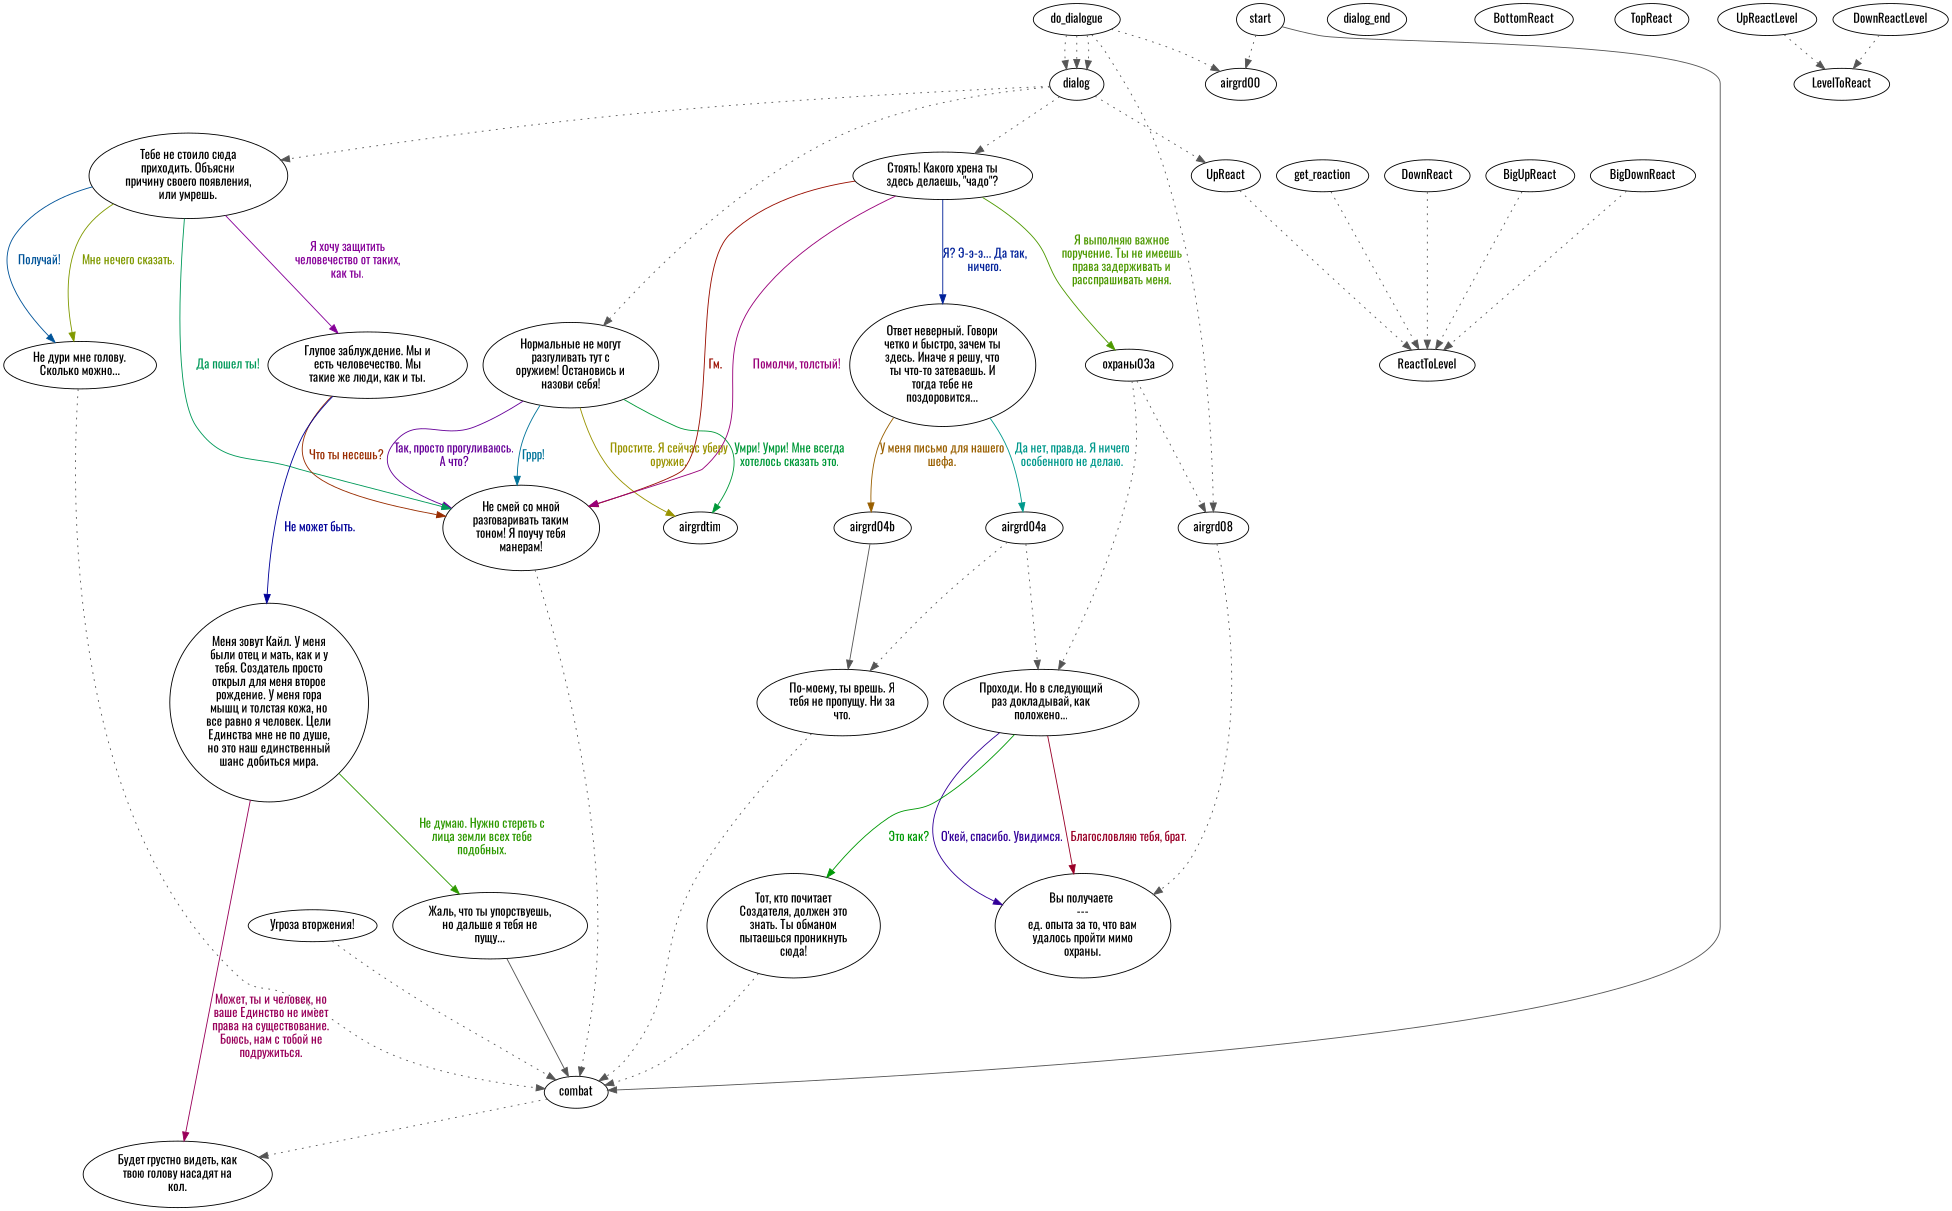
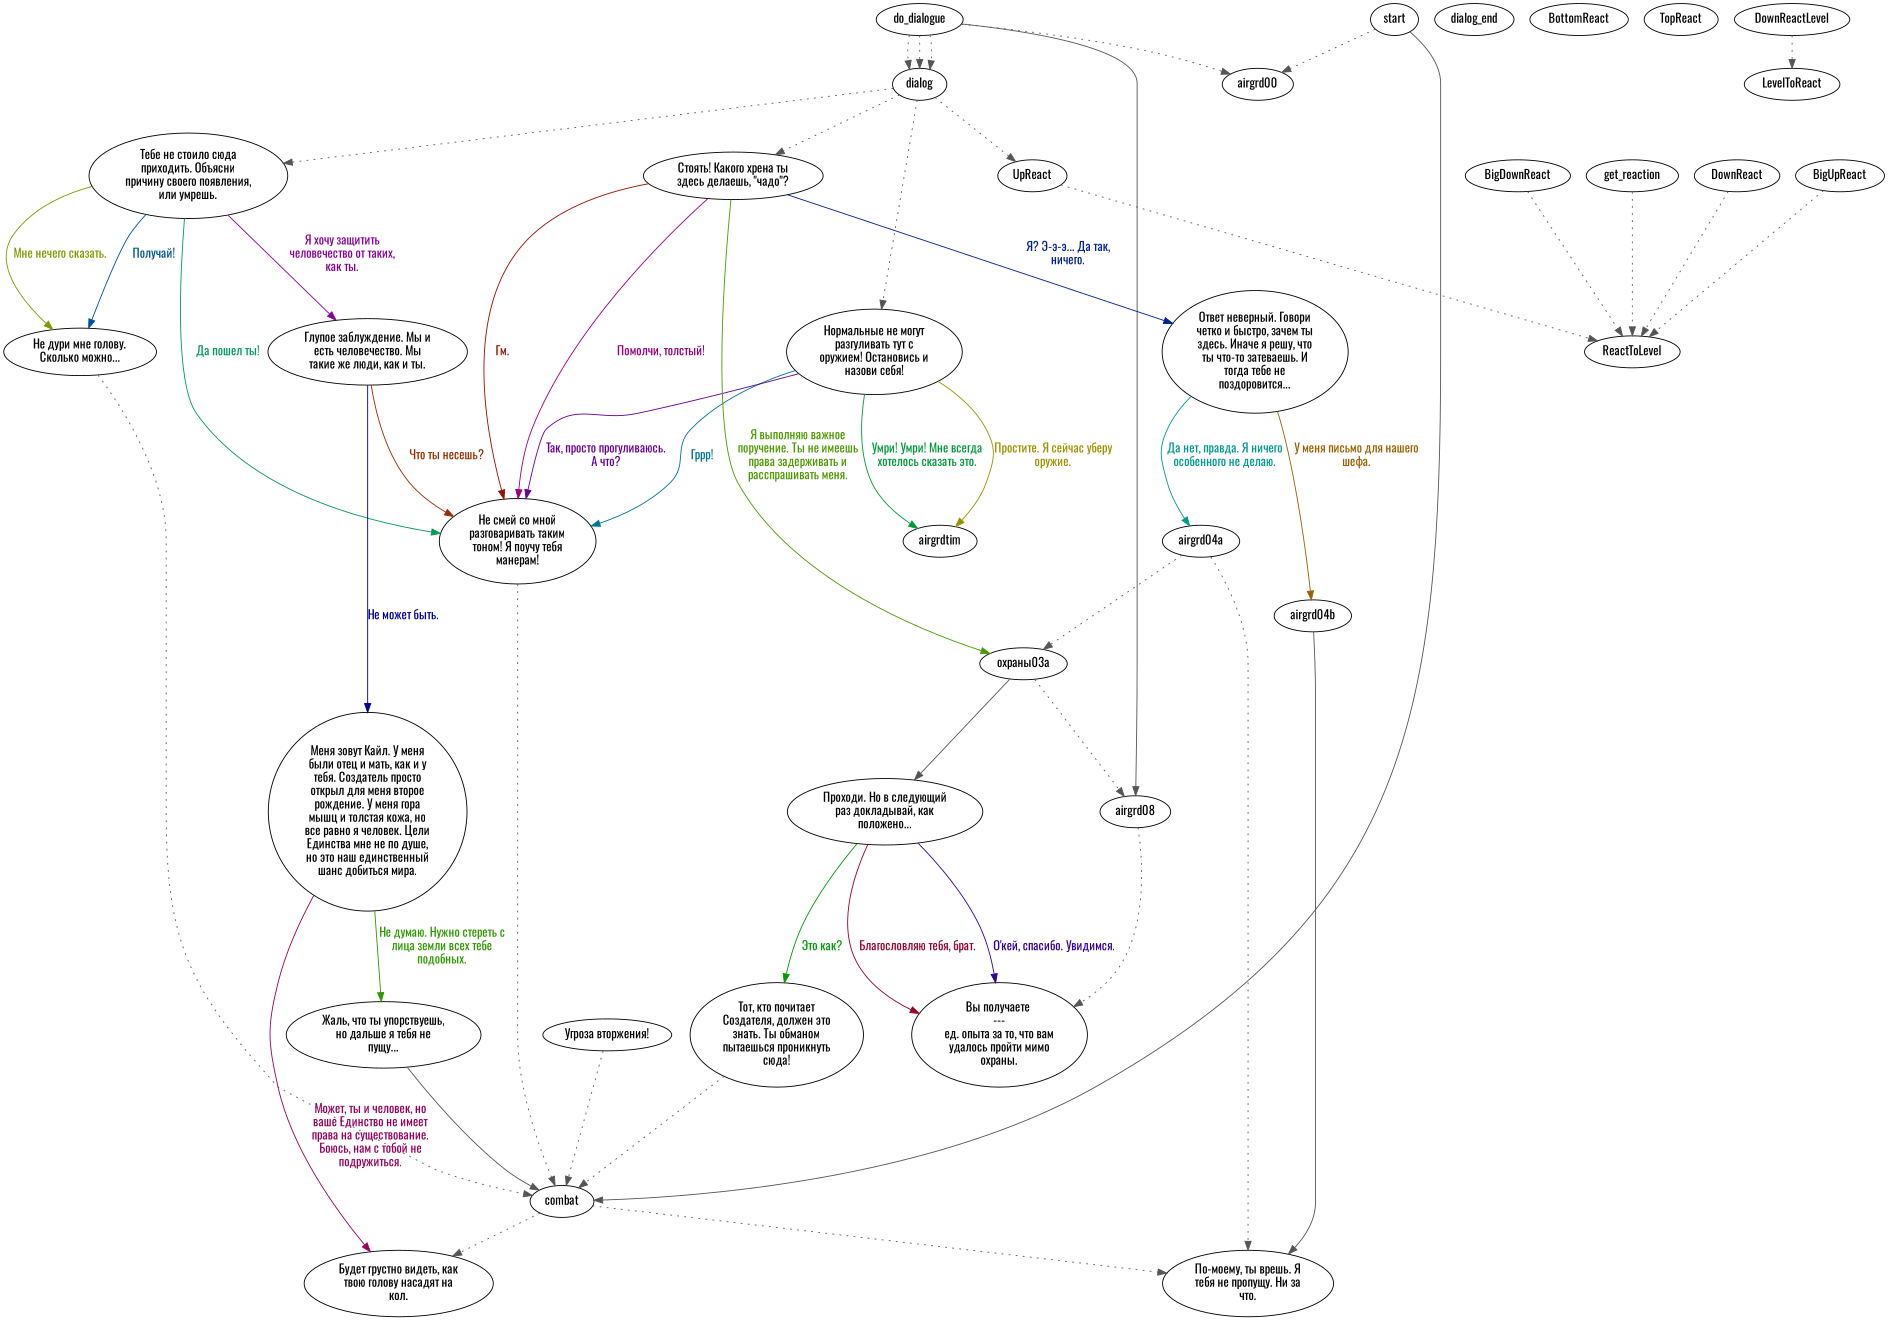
node "UpReactLevel": removed
edge "do_dialogue" -> "airgrd08": style dotted -> solid
edge "охраны03a" -> "Проходи. Но в следующий раз докладывай, как положено...": style dotted -> solid
edge "airgrd04a" -> "Проходи. Но в следующий раз докладывай, как положено...": now "airgrd04a" -> "охраны03a"
edge "По-моему, ты врешь. Я тебя не пропущу. Ни за что." -> "combat": reversed
